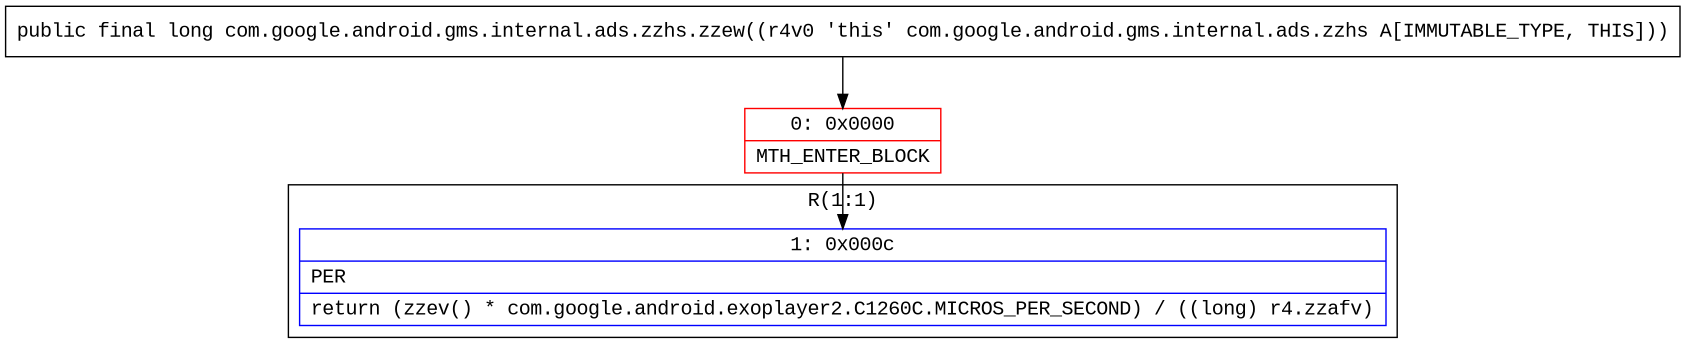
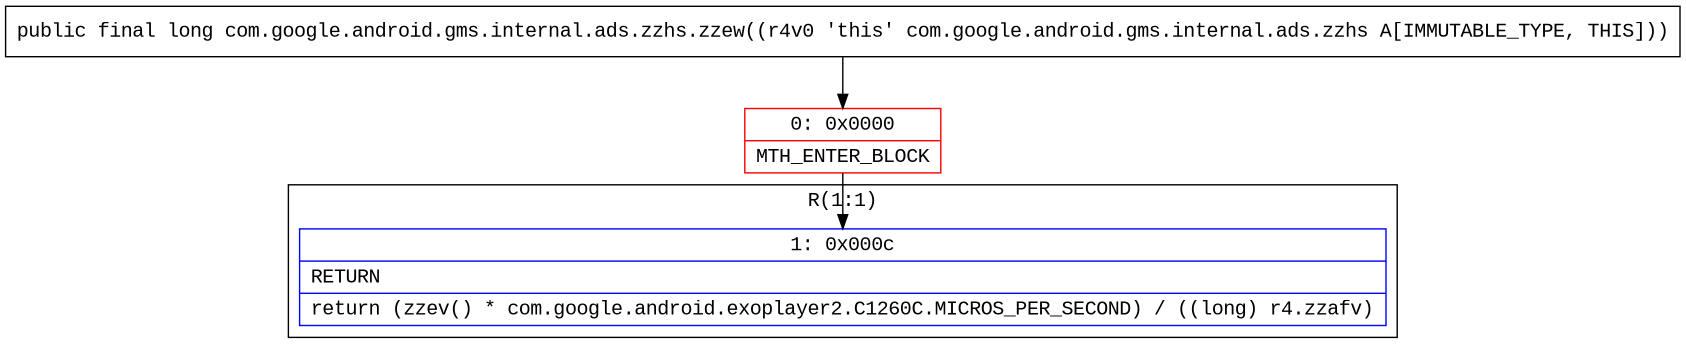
node "1: 0x000c": text "PER" -> "RETURN"
